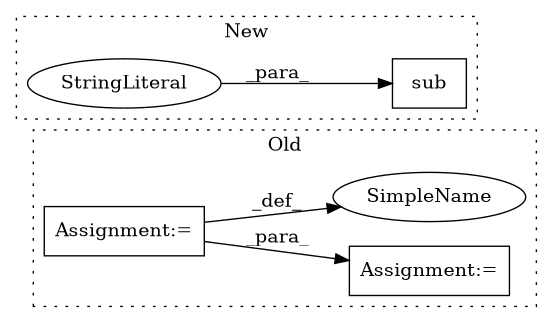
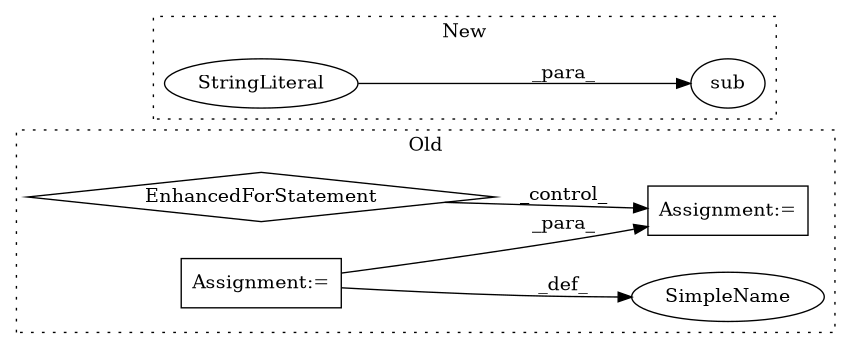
node "sub": shape box -> ellipse
node "EnhancedForStatement": added
